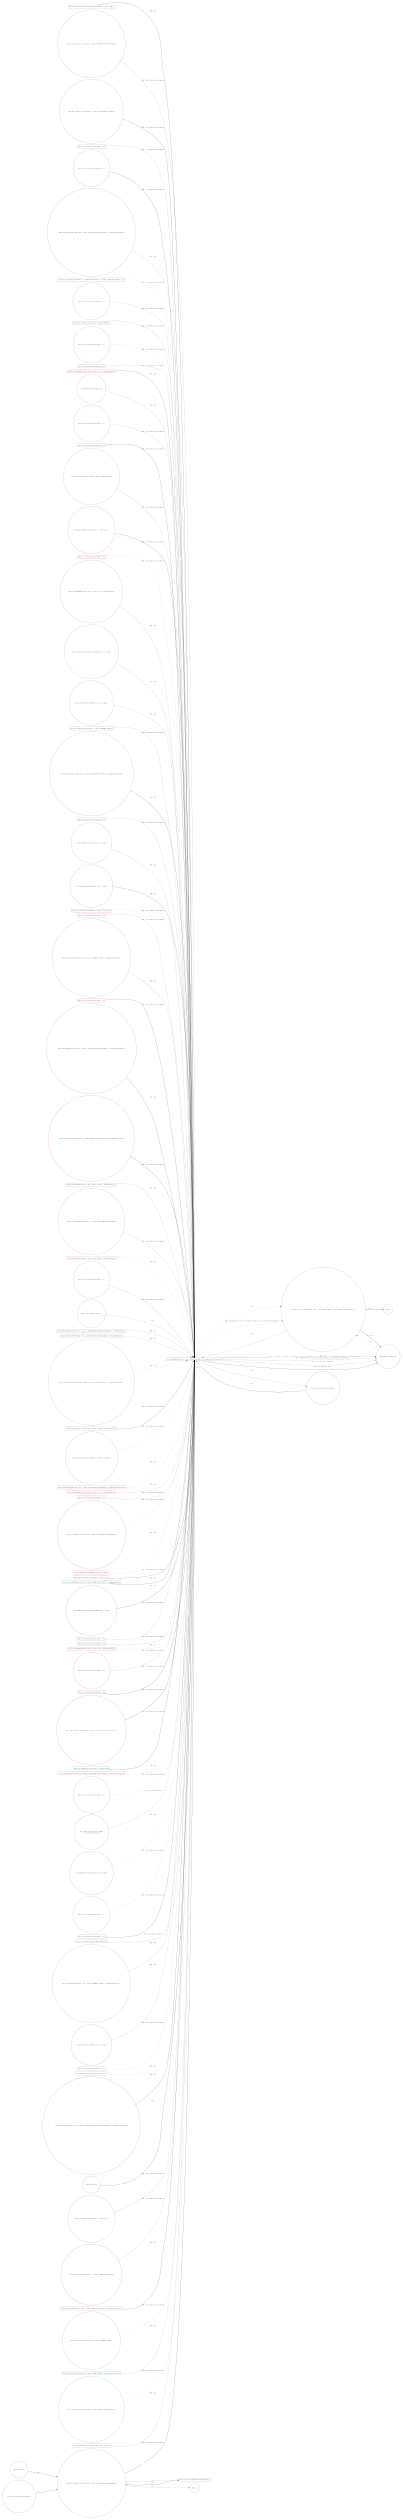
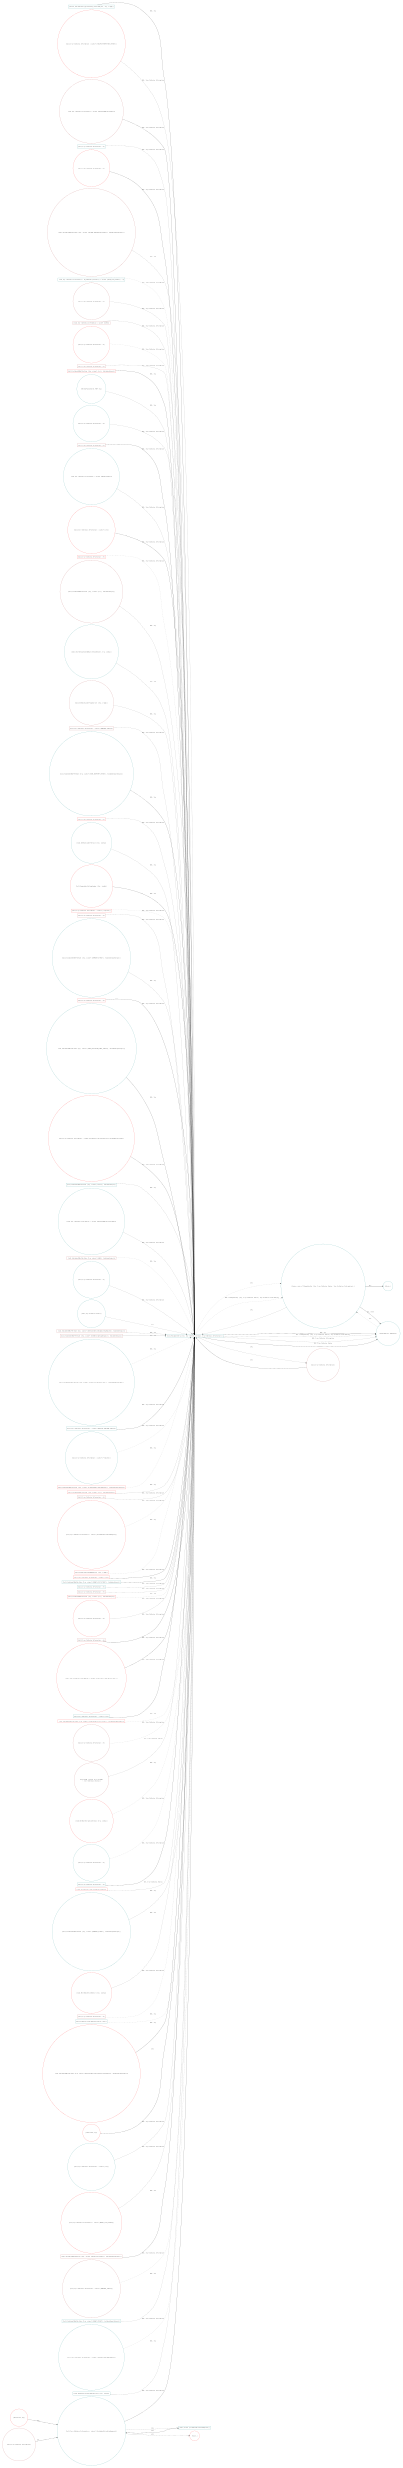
node "(Call,GetBootEncryptionAlgorithmName (Irp, irpSp))": removed
